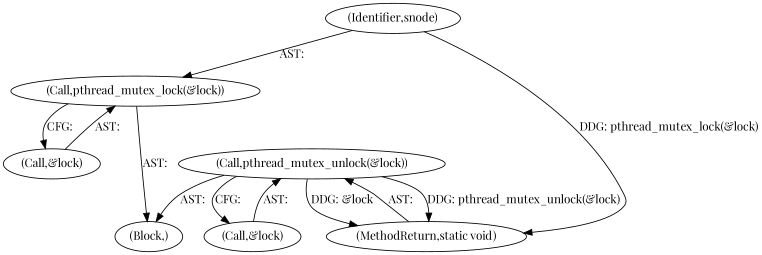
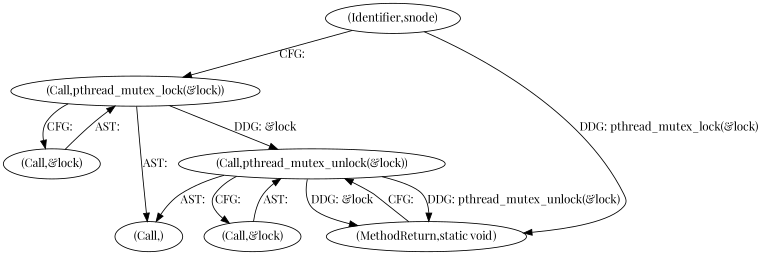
edge "(Identifier,snode)" -> "(Call,pthread_mutex_lock(&lock))": label "AST: " -> "CFG: "
edge "(Call,pthread_mutex_lock(&lock))" -> "(Call,pthread_mutex_unlock(&lock))": added, label "DDG: &lock"
edge "(MethodReturn,static void)" -> "(Call,pthread_mutex_unlock(&lock))": label "AST: " -> "CFG: "
node "(Block,)": label "(Block,)" -> "(Call,)"
